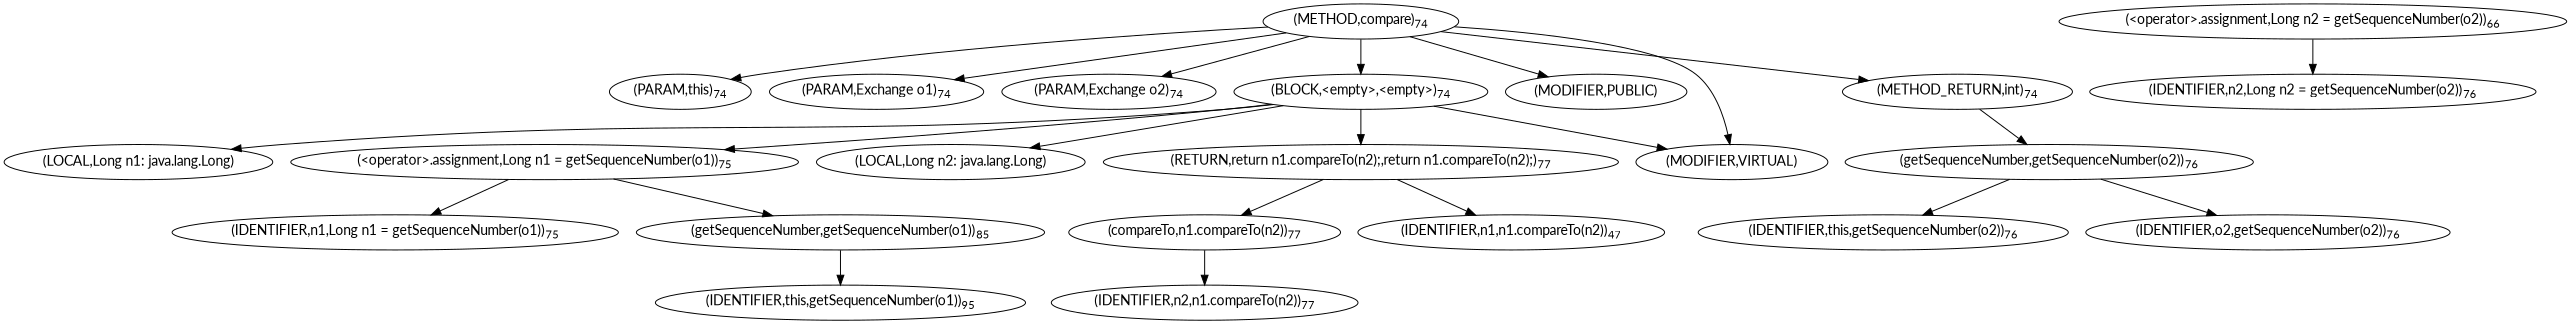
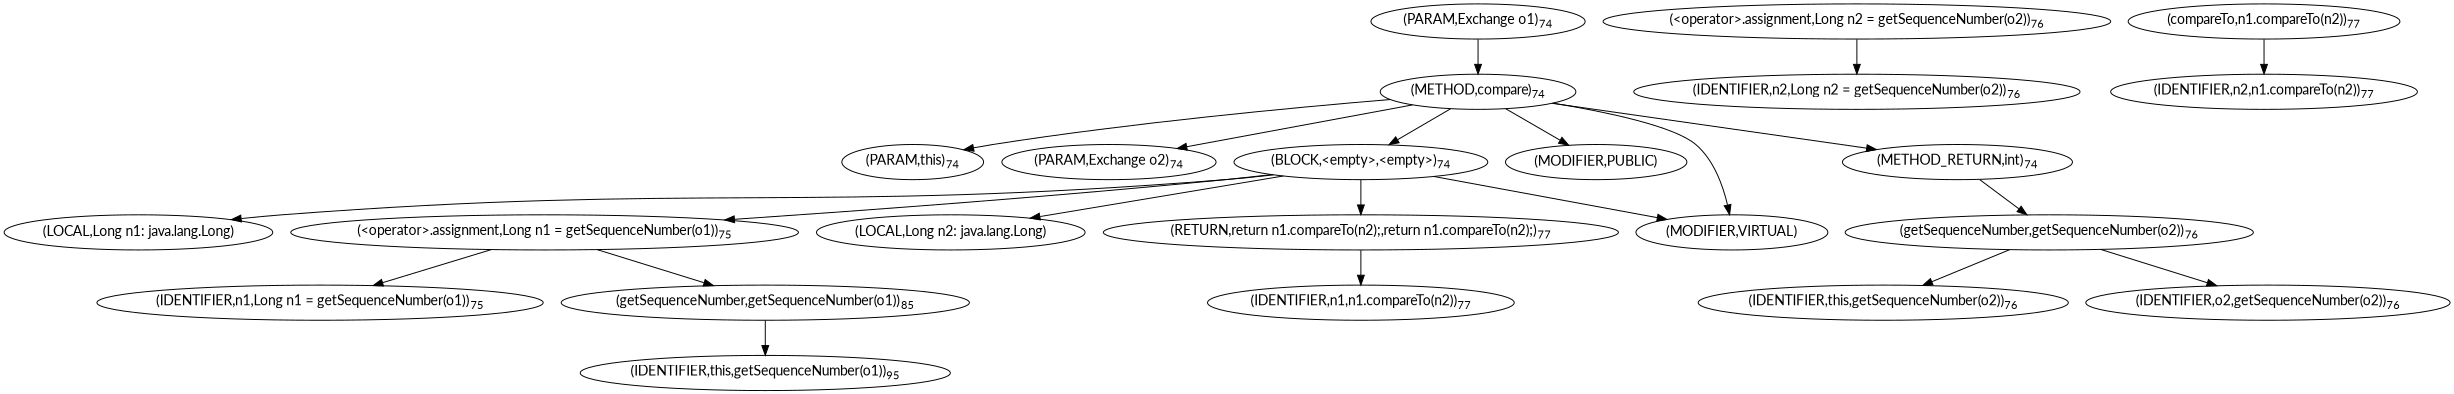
node "(<operator>.assignment,Long n2 = getSequenceNumber(o2))": text "66" -> "76"
edge "(METHOD,compare)" -> "(PARAM,Exchange o1)": reversed
edge "(RETURN,return n1.compareTo(n2);,return n1.compareTo(n2);)" -> "(compareTo,n1.compareTo(n2))": removed
node "(IDENTIFIER,n1,n1.compareTo(n2))": text "47" -> "77"
